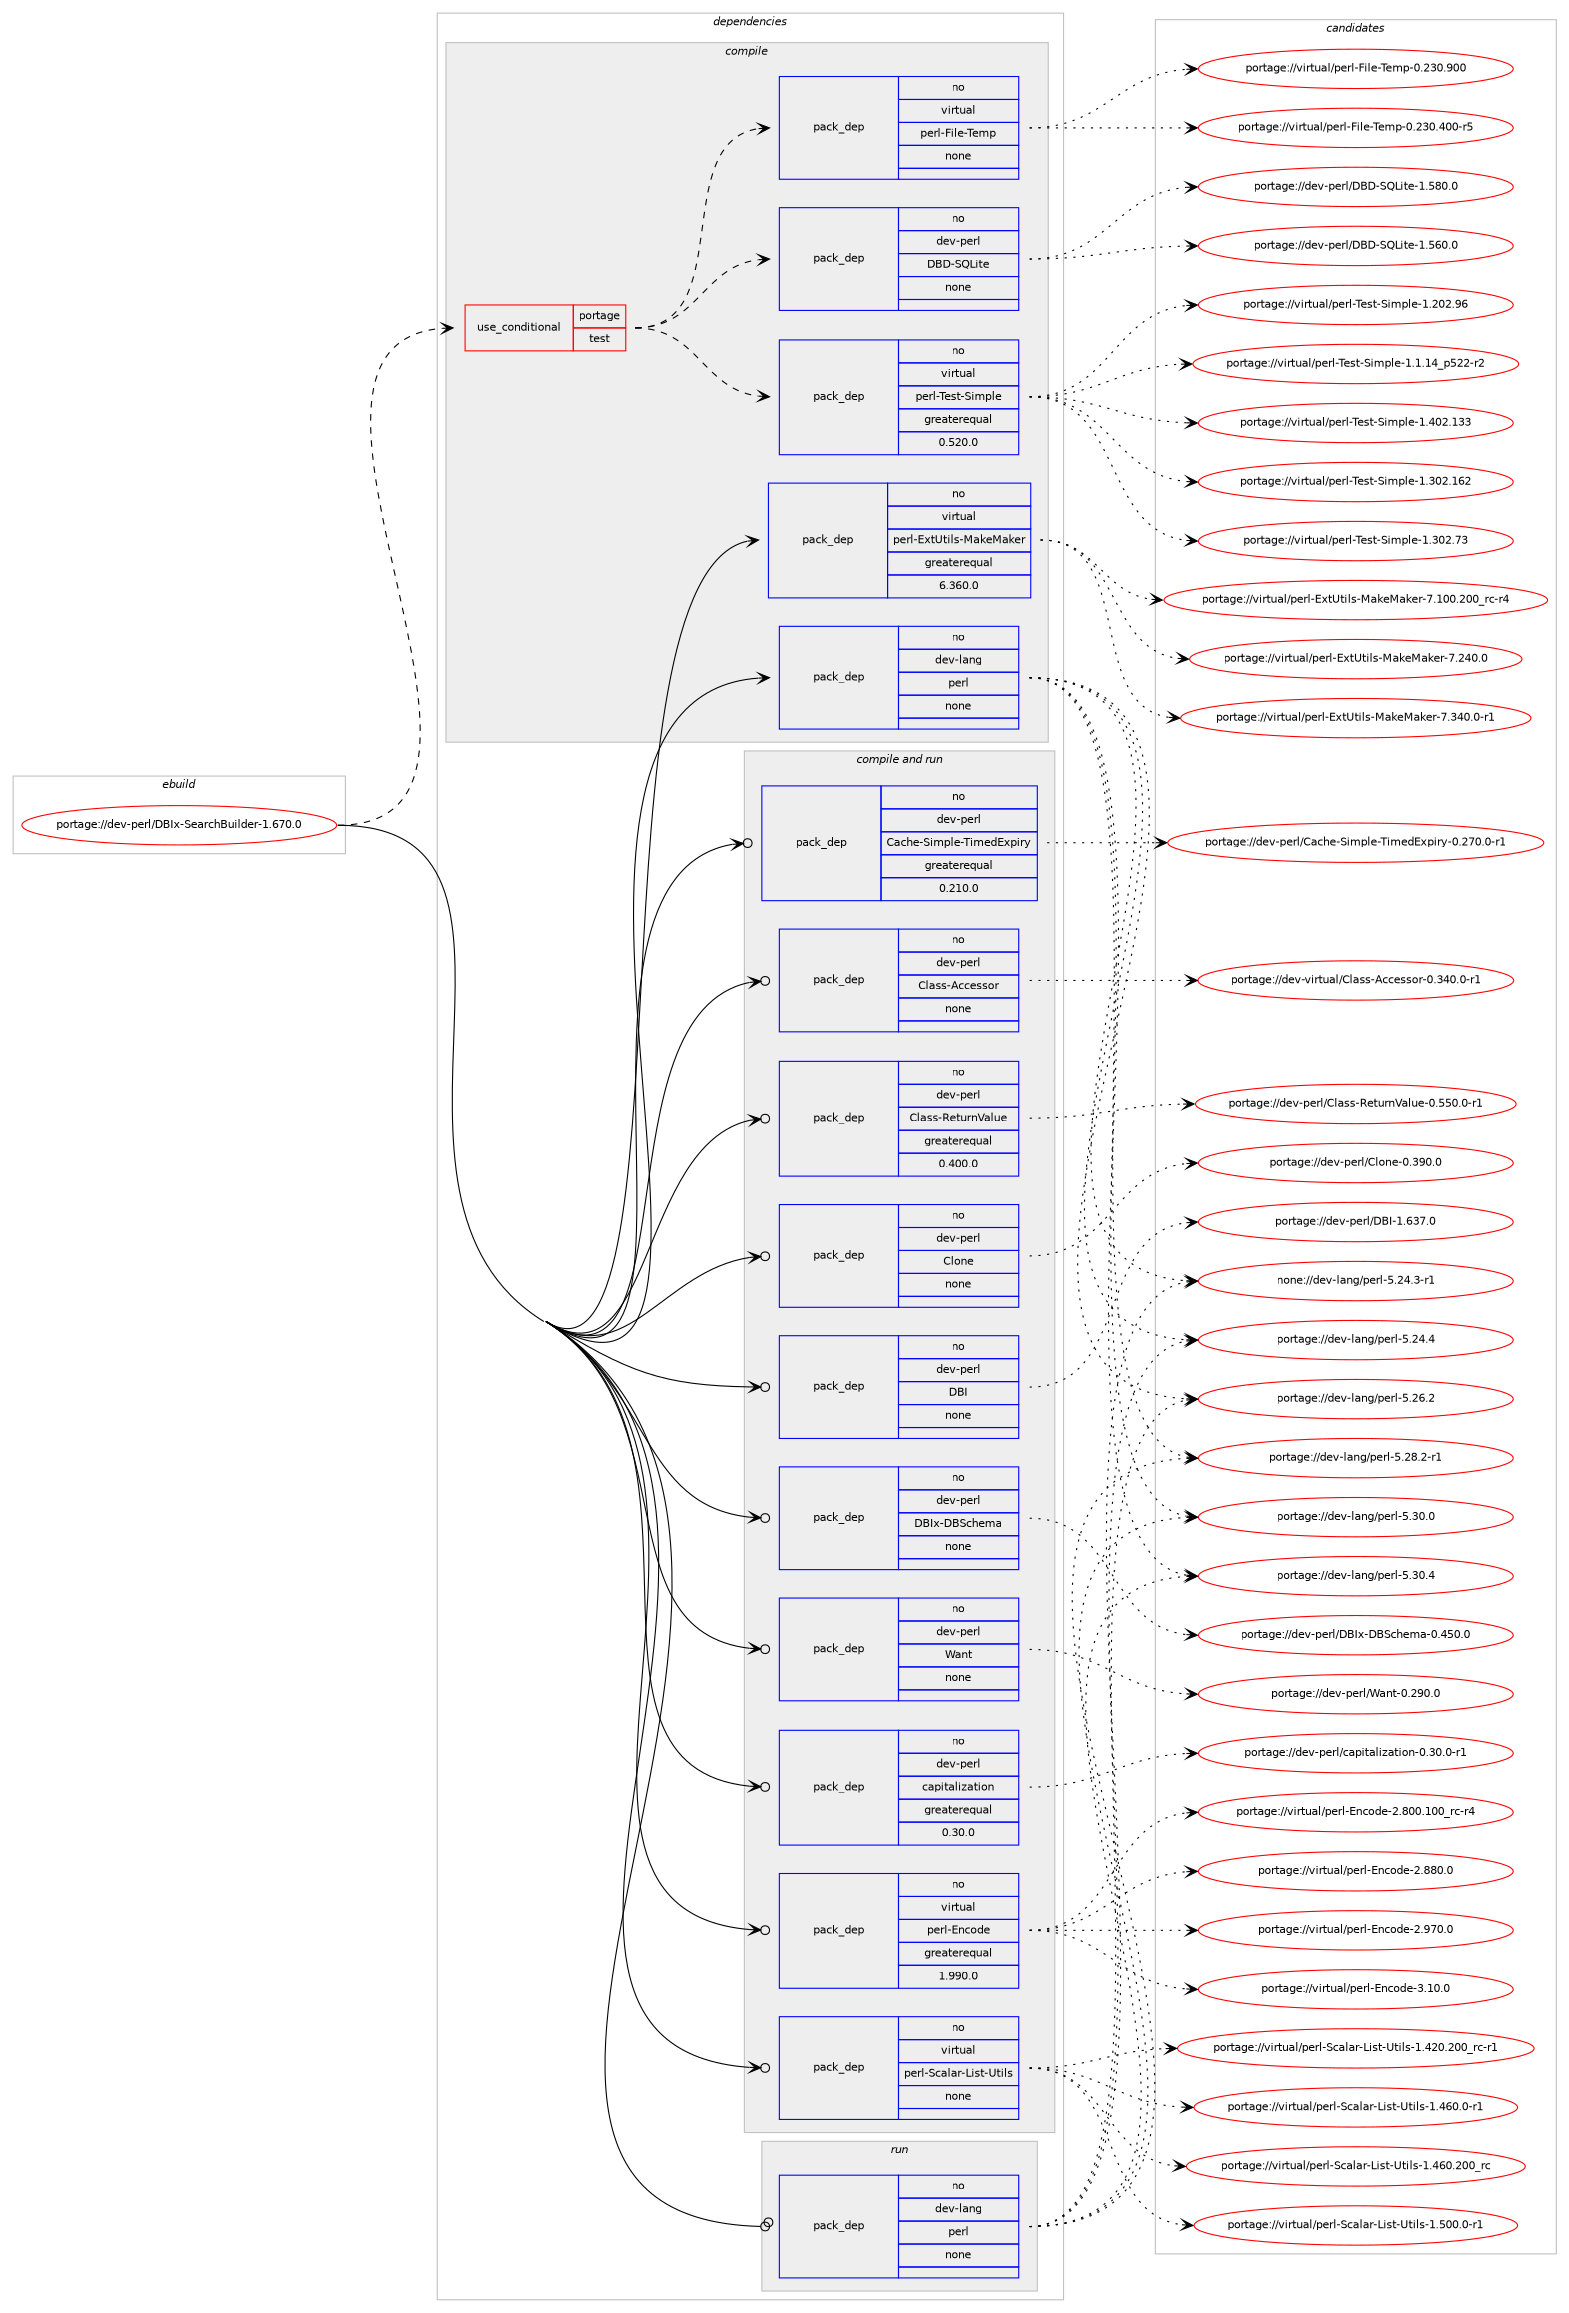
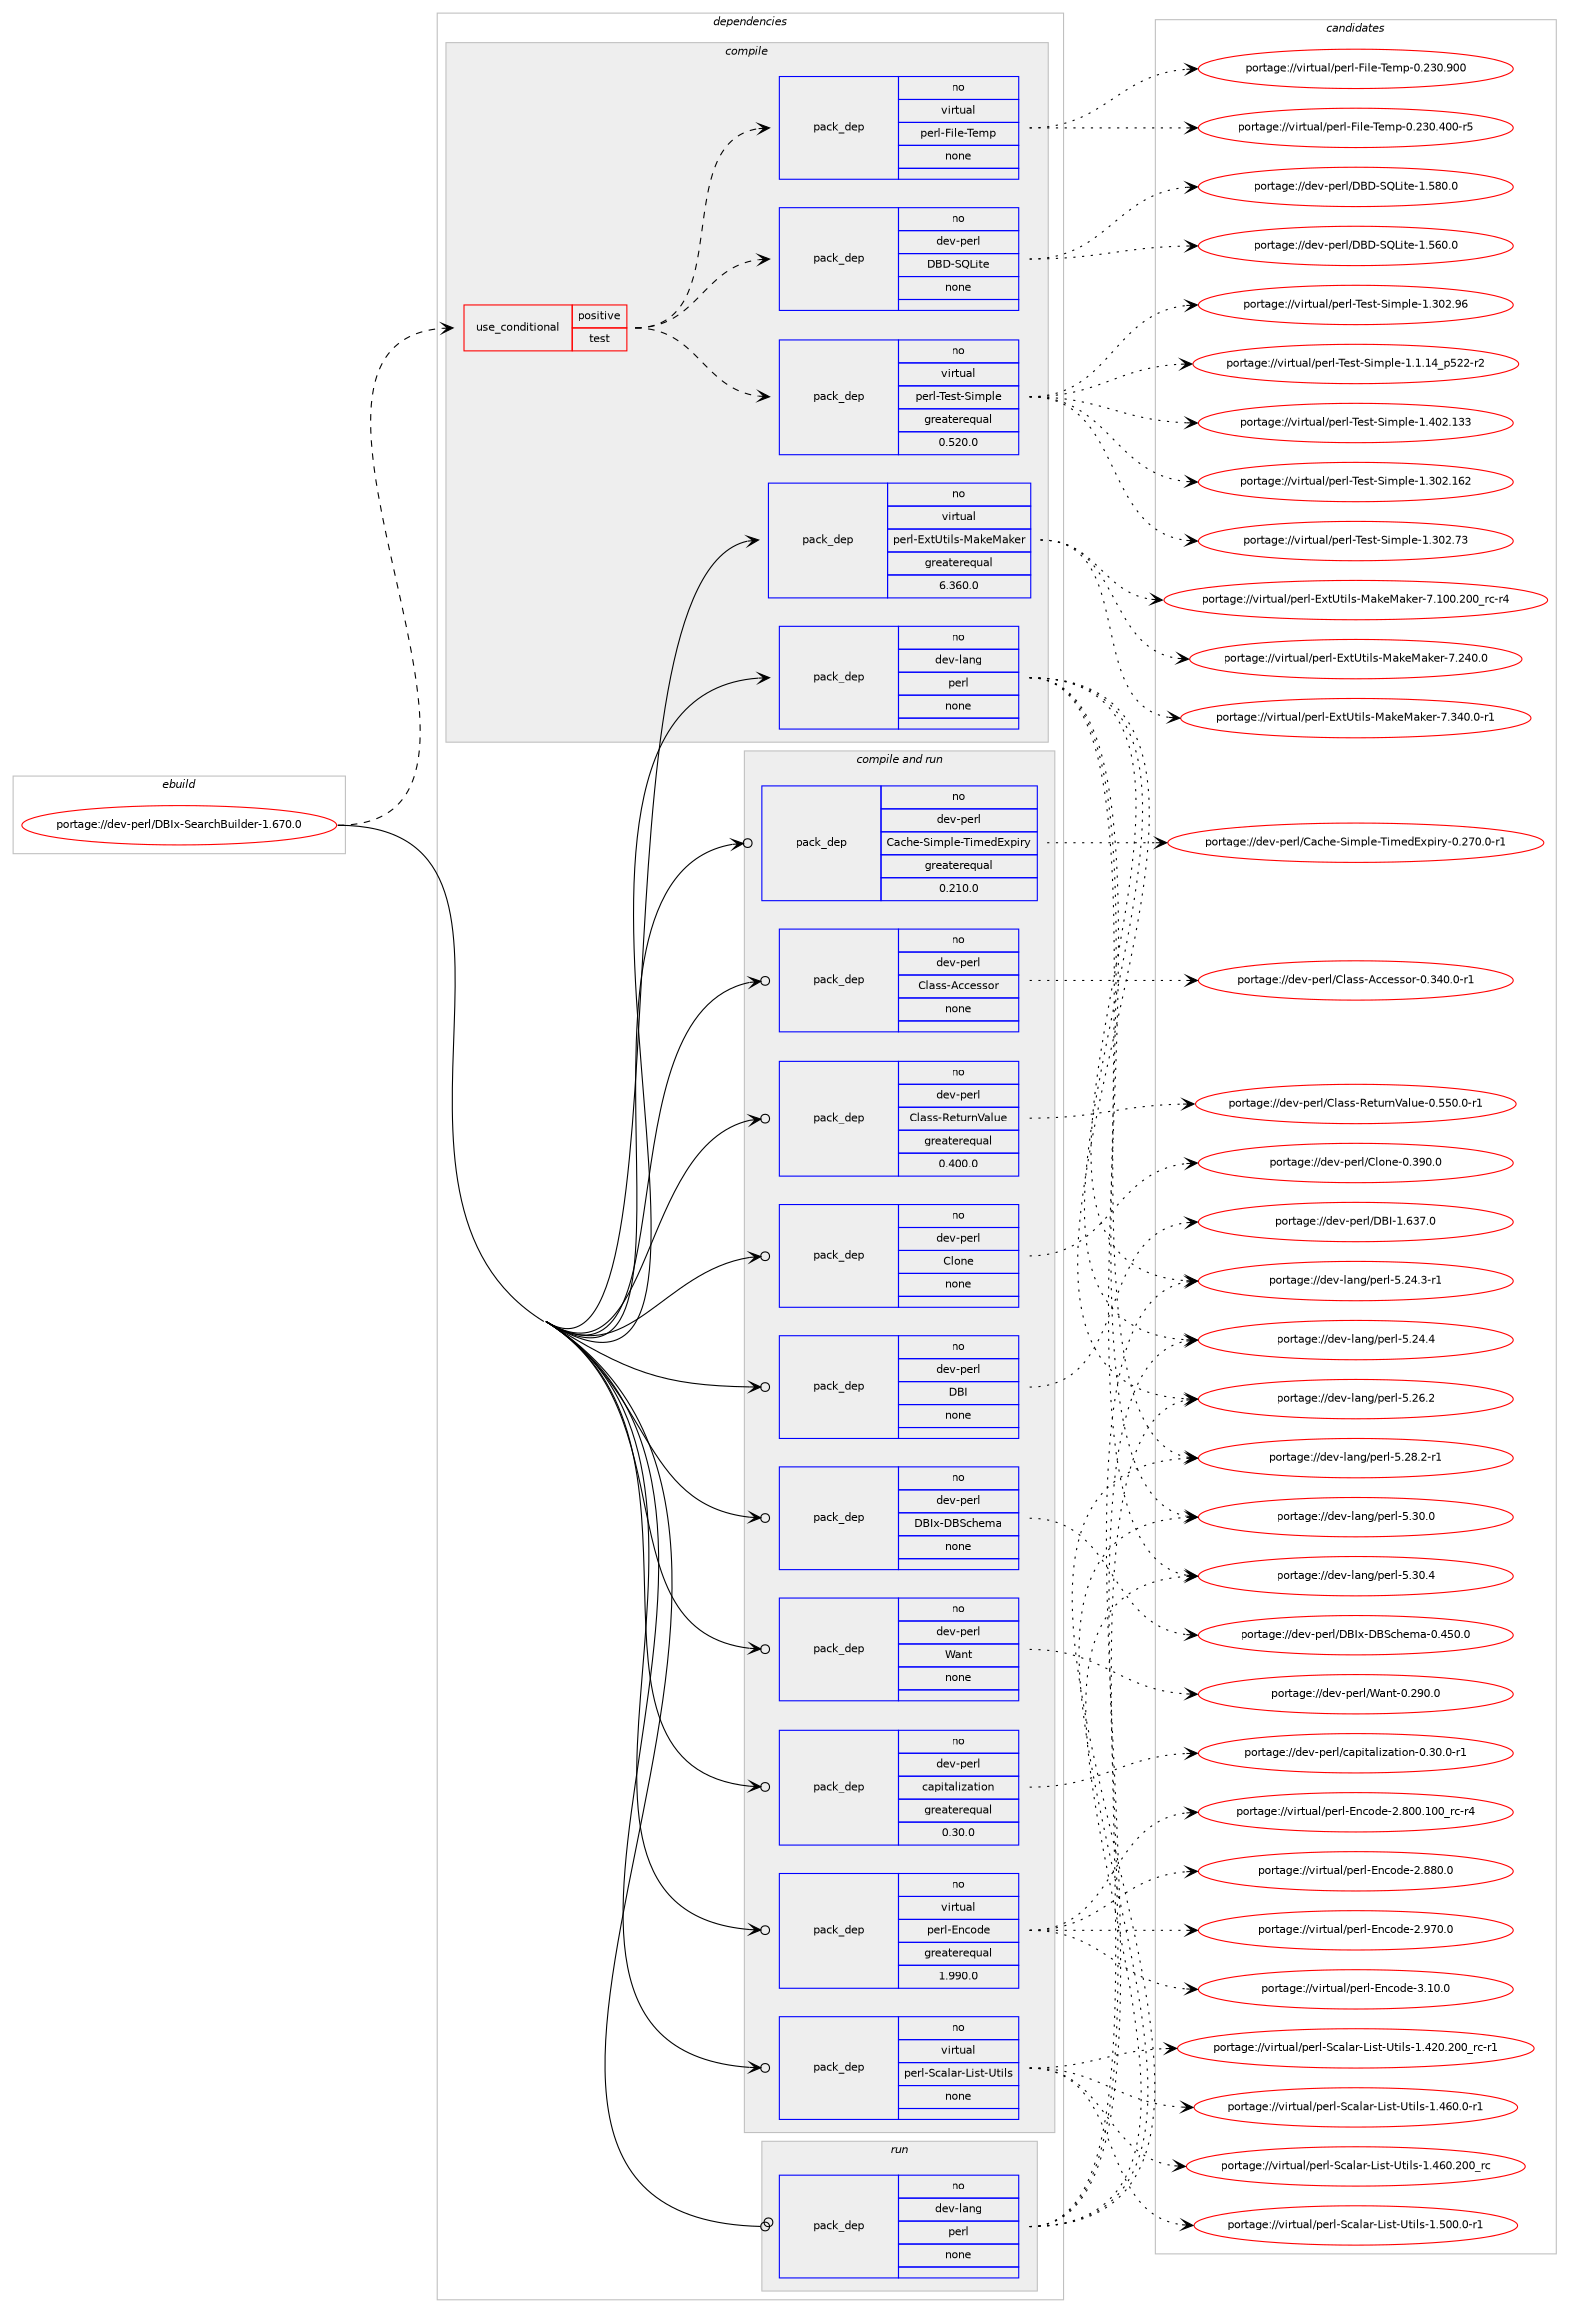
node "portage://virtual/perl-Test-Simple-1.202.96": label "portage://virtual/perl-Test-Simple-1.202.96" -> "portage://virtual/perl-Test-Simple-1.302.96"
node "use_conditional": text "portage" -> "positive"
node "portage://dev-virtual/Class-Accessor-0.340.0-r1": label "portage://dev-virtual/Class-Accessor-0.340.0-r1" -> "portage://dev-perl/Class-Accessor-0.340.0-r1"
node "none://dev-lang/perl-5.24.3-r1": label "none://dev-lang/perl-5.24.3-r1" -> "portage://dev-lang/perl-5.24.3-r1"
